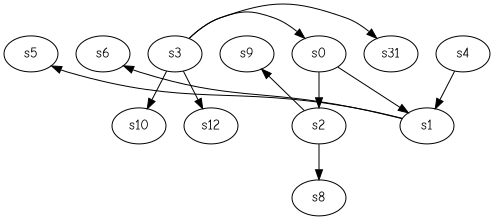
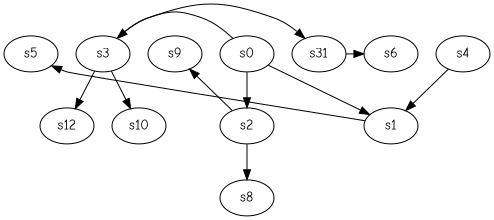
edge "s3" -> "s0": reversed
edge "s1" -> "s6": now "s31" -> "s6"
